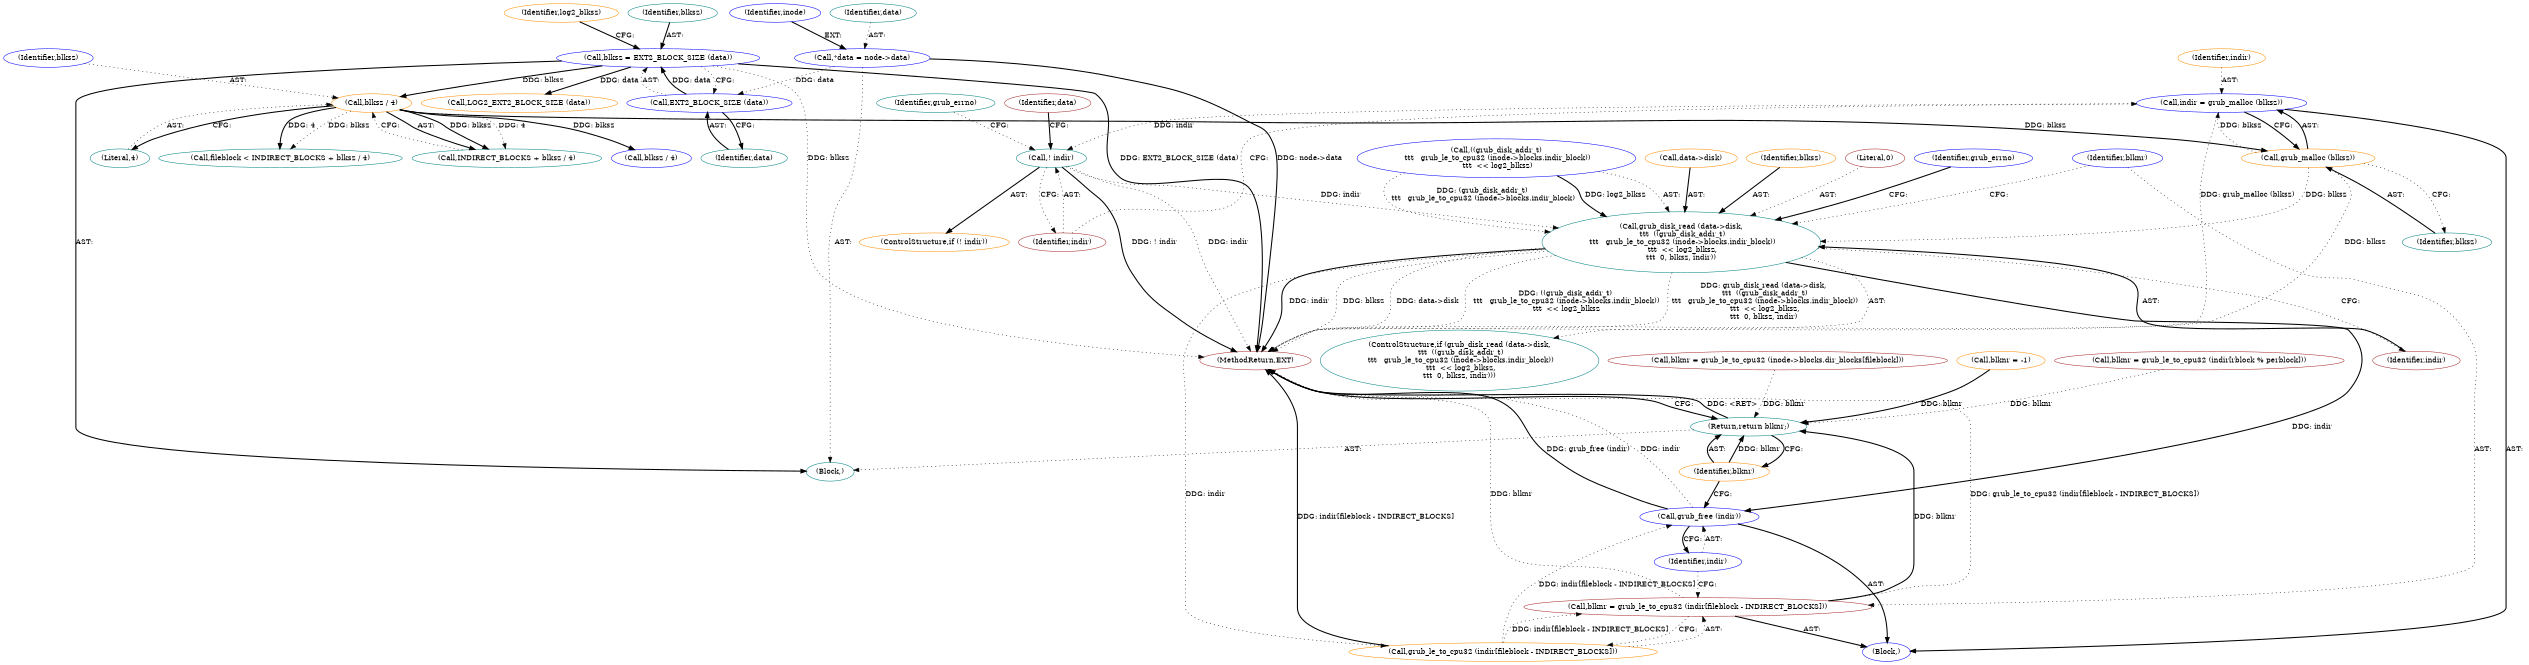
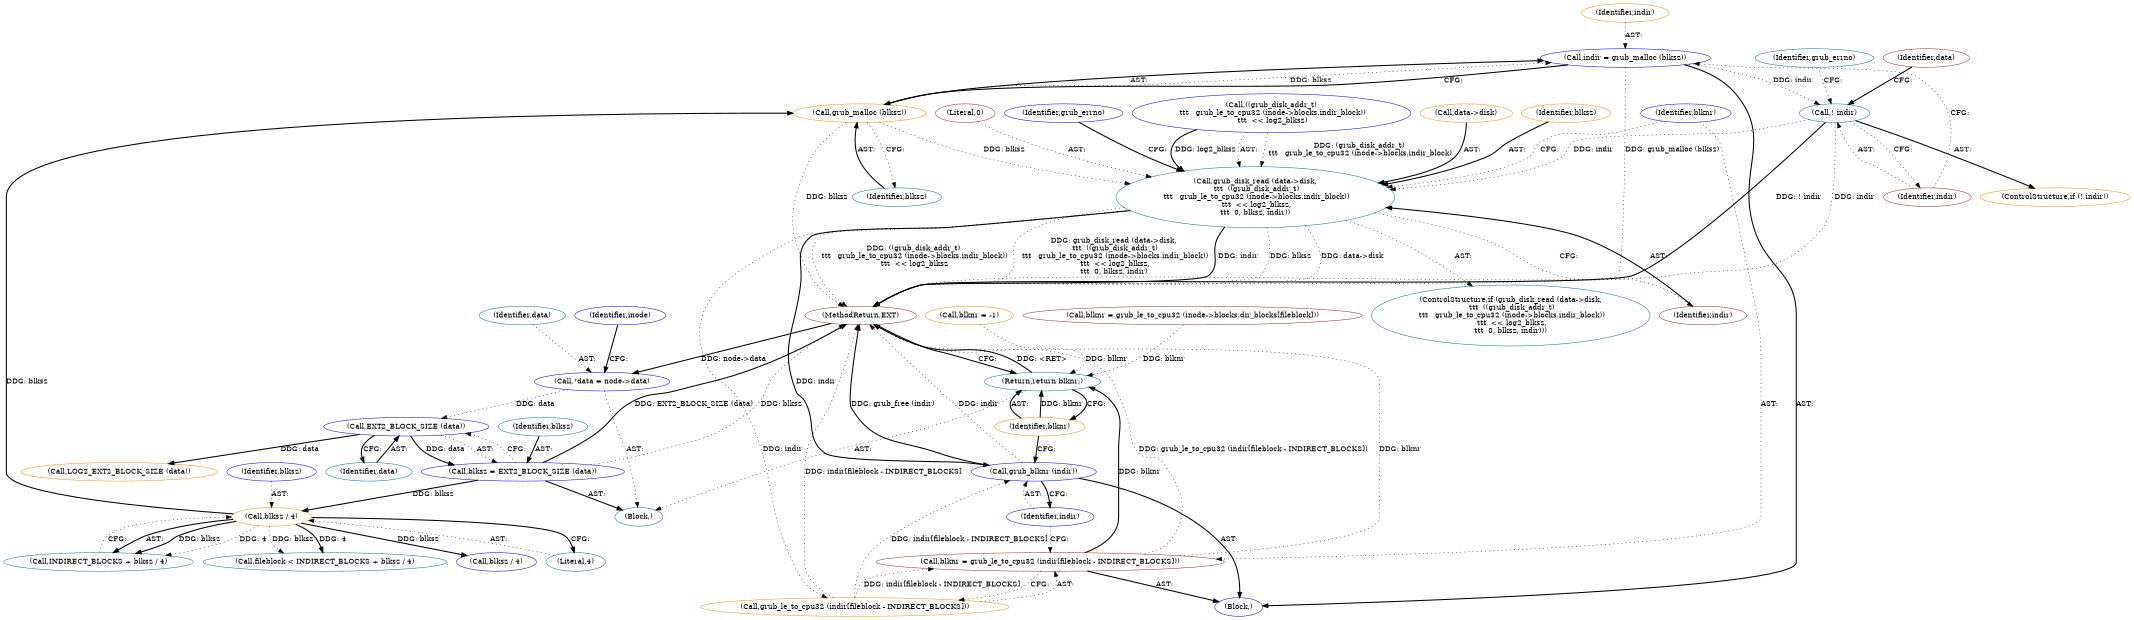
node "(Identifier,log2_blksz)": removed
edge "(Identifier,inode)" -> "(Call,*data = node->data)": label "EXT: " -> "CFG: "
edge "(Call,blksz = EXT2_BLOCK_SIZE (data))" -> "(Call,LOG2_EXT2_BLOCK_SIZE (data))": now "(Call,EXT2_BLOCK_SIZE (data))" -> "(Call,LOG2_EXT2_BLOCK_SIZE (data))"
edge "(Call,*data = node->data)" -> "(MethodReturn,EXT)": reversed
node "(Call,blknr = grub_le_to_cpu32 (indir[rblock % perblock]))": removed
edge "(Call,blknr = -1)" -> "(Return,return blknr;)": style bold -> dotted
node "(Call,grub_free (indir))": label "(Call,grub_free (indir))" -> "(Call,grub_blknr (indir))"
edge "(Call,grub_le_to_cpu32 (indir[fileblock - INDIRECT_BLOCKS]))" -> "(MethodReturn,EXT)": style bold -> dotted
